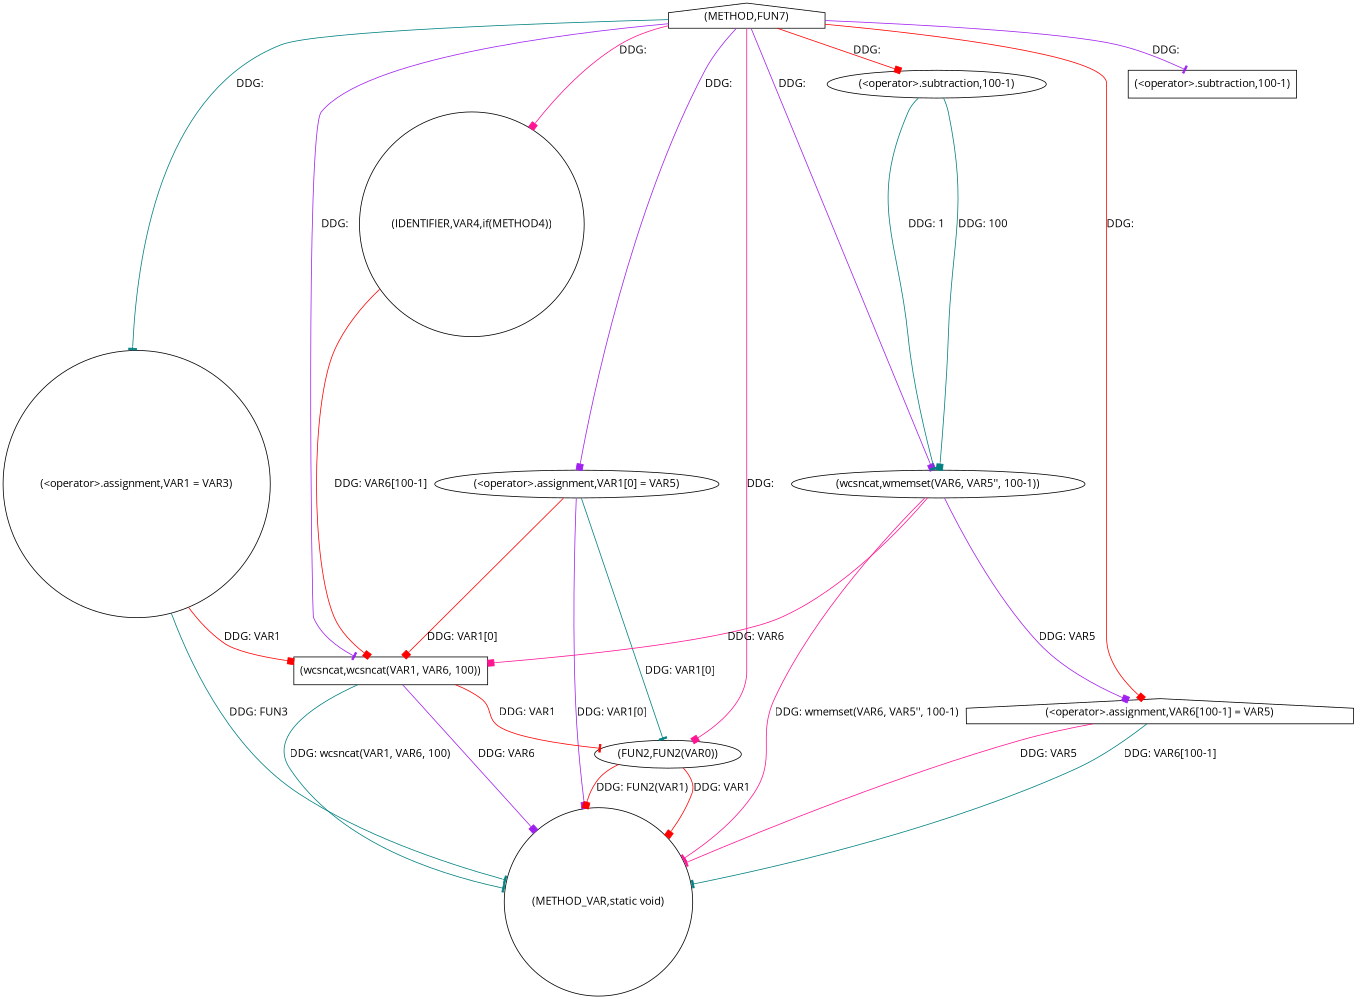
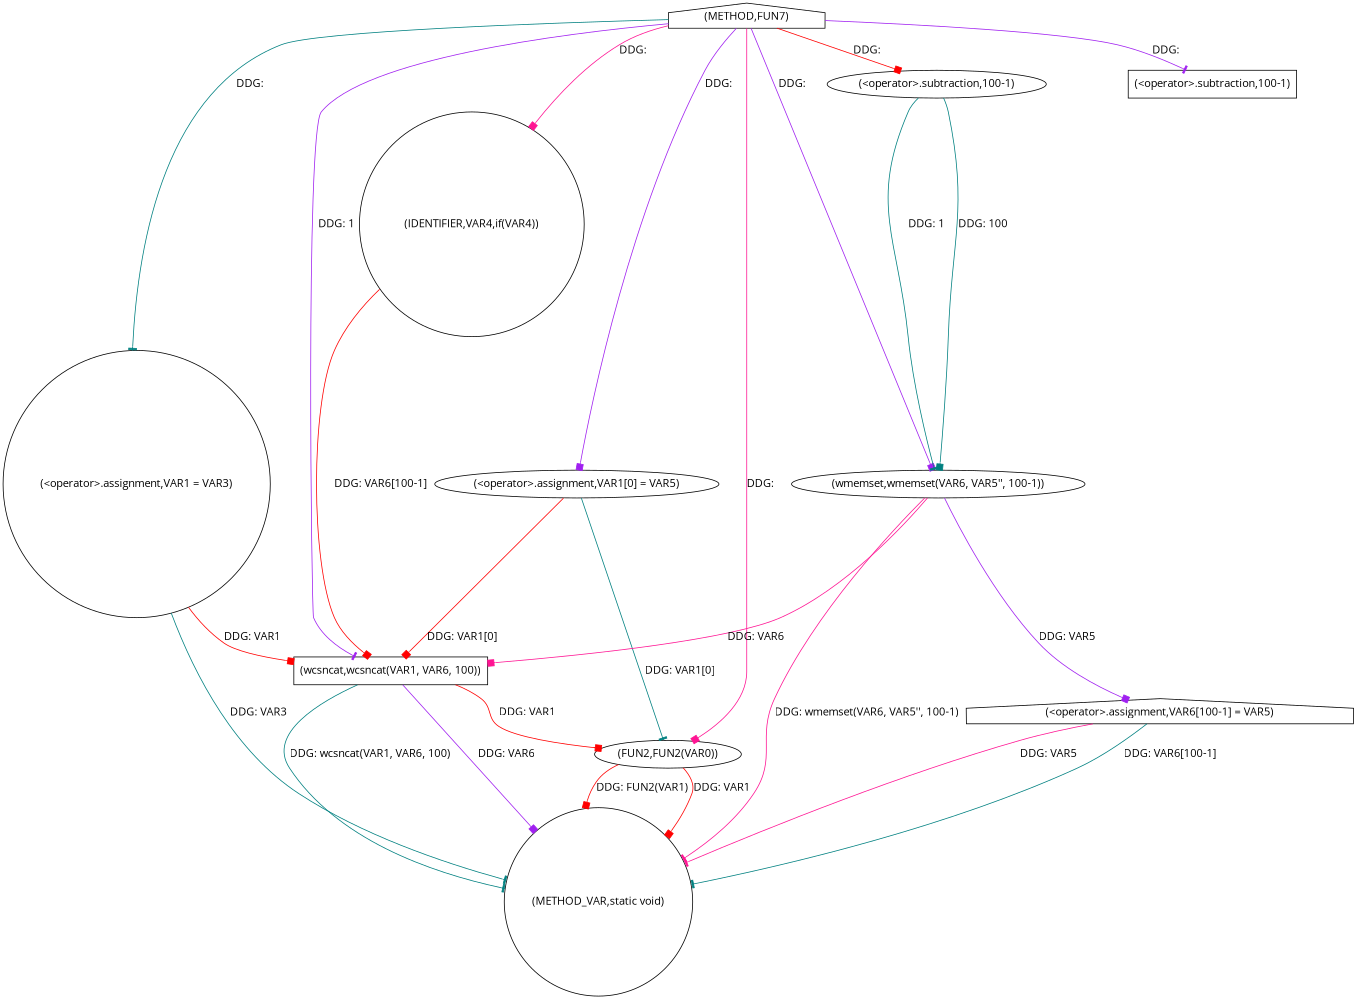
edge "(METHOD,FUN7)" -> "(wcsncat,wcsncat(VAR1, VAR6, 100))": label "DDG: " -> "DDG: 1"
node "(IDENTIFIER,VAR4,if(METHOD4))": label "(IDENTIFIER,VAR4,if(METHOD4))" -> "(IDENTIFIER,VAR4,if(VAR4))"
edge "(METHOD,FUN7)" -> "(<operator>.assignment,VAR6[100-1] = VAR5)": removed, label "DDG:"
node "(wcsncat,wmemset(VAR6, VAR5'', 100-1))": label "(wcsncat,wmemset(VAR6, VAR5'', 100-1))" -> "(wmemset,wmemset(VAR6, VAR5'', 100-1))"
edge "(<operator>.assignment,VAR1[0] = VAR5)" -> "(METHOD_VAR,static void)": removed, label "DDG: VAR1[0]"
edge "(<operator>.assignment,VAR1 = VAR3)" -> "(METHOD_VAR,static void)": label "DDG: FUN3" -> "DDG: VAR3"
edge "(wcsncat,wcsncat(VAR1, VAR6, 100))" -> "(FUN2,FUN2(VAR0))": arrowhead tee -> box
